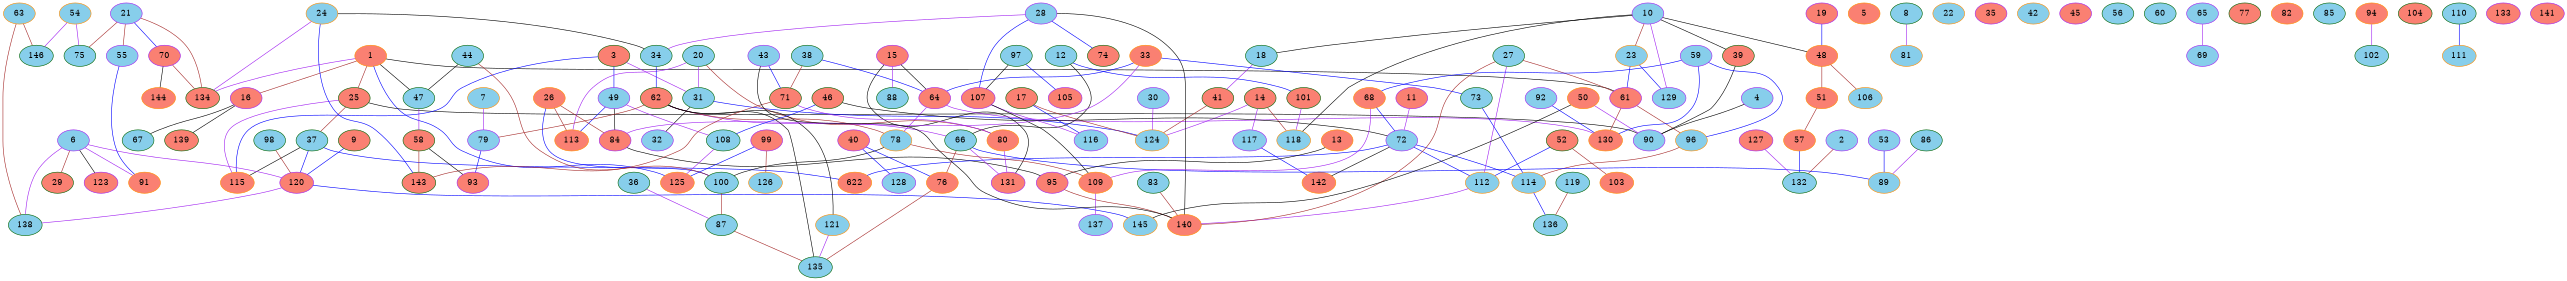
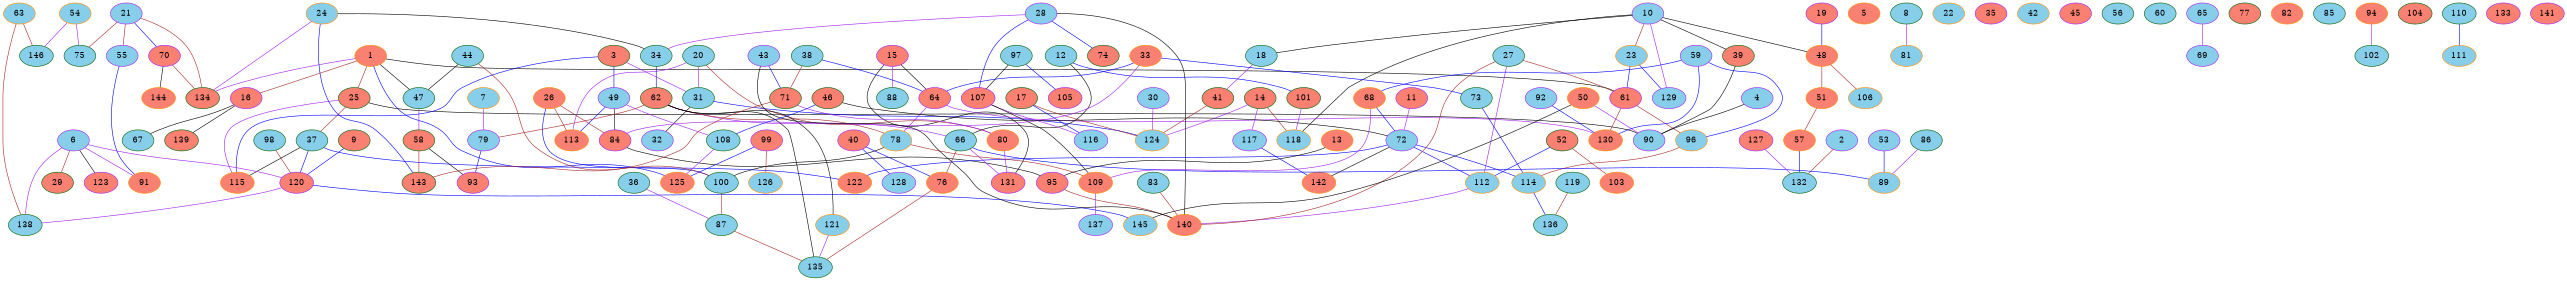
node "622": label "622" -> "122"
